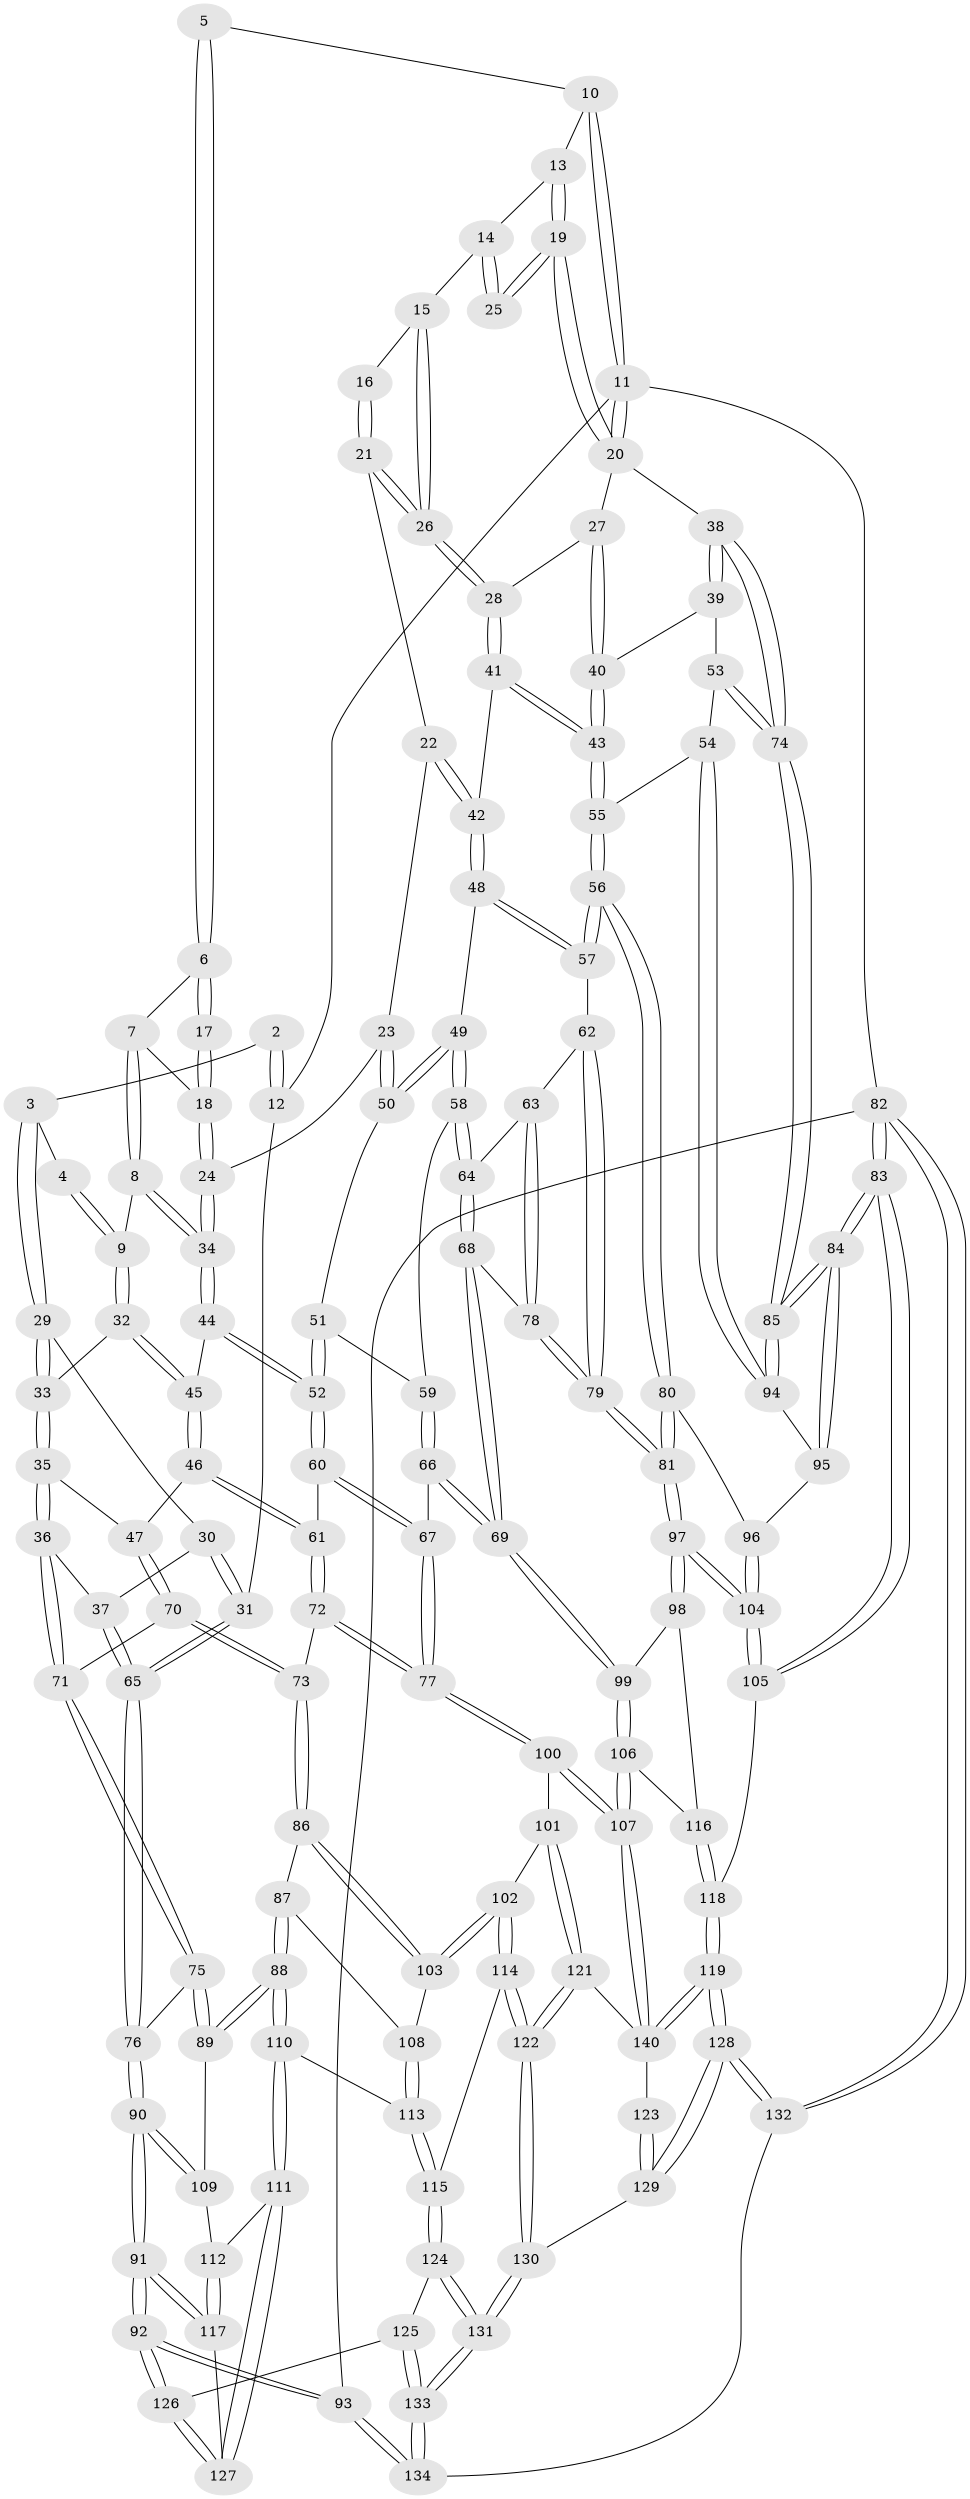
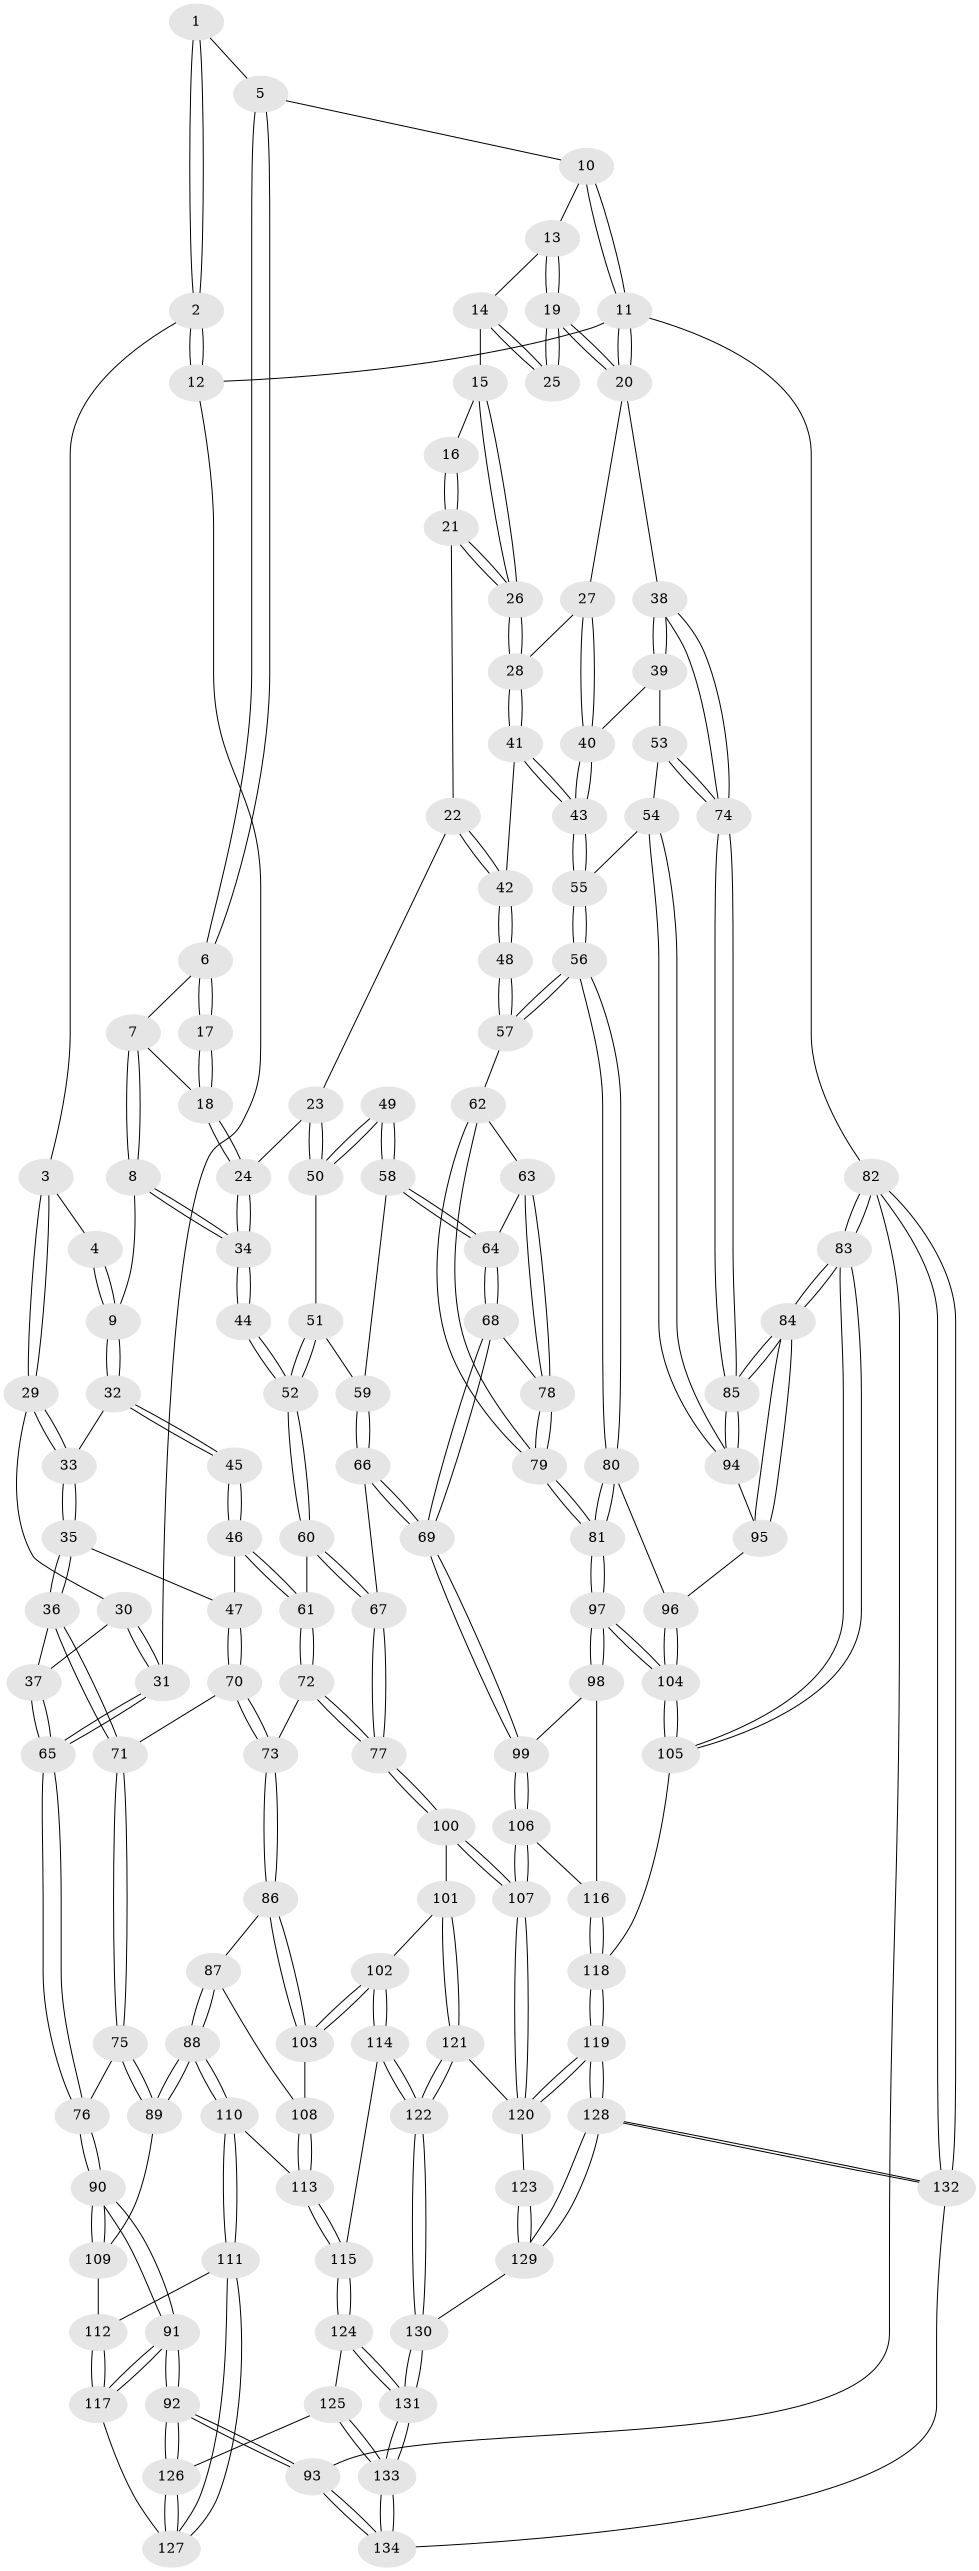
node "1": added
edge "48" -- "49": removed
edge "44" -- "45": removed
node "140": label "140" -> "120"
